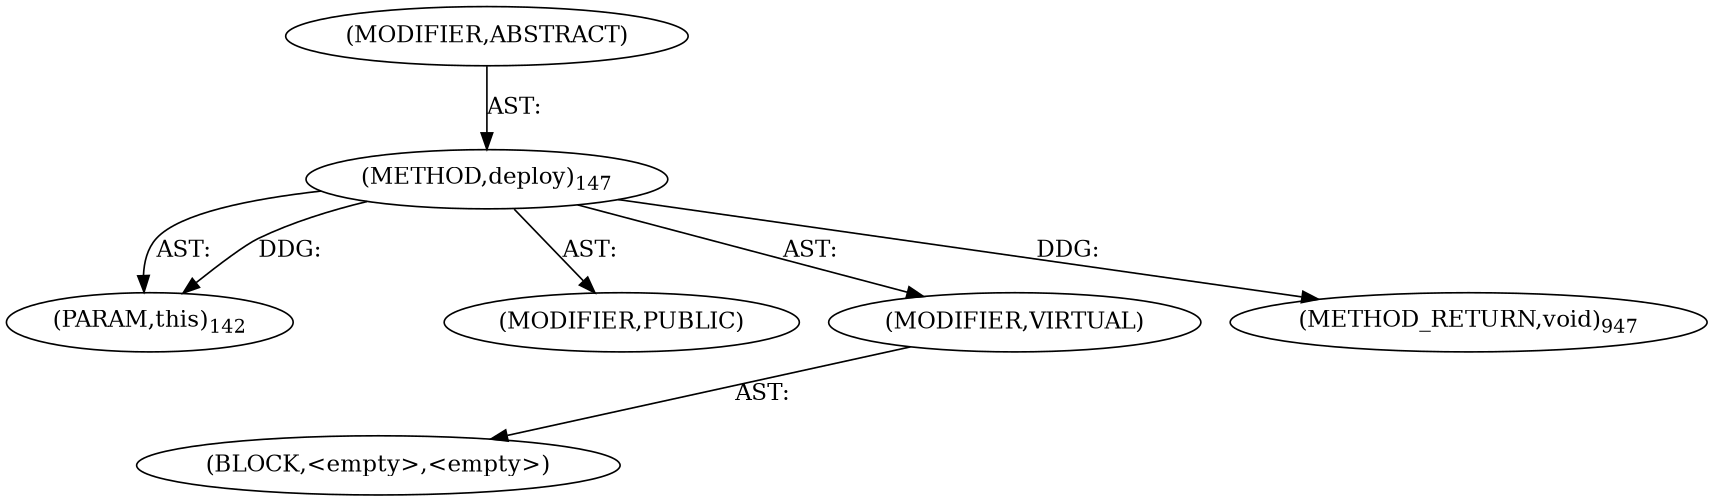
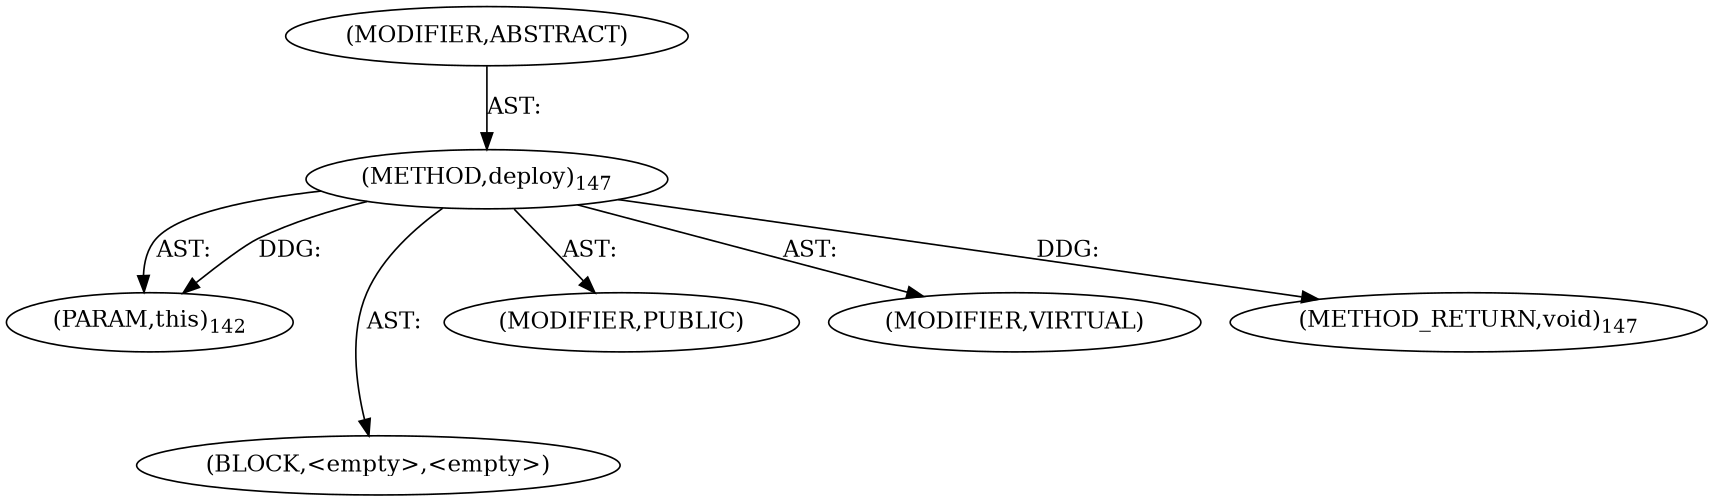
node "(METHOD_RETURN,void)": text "947" -> "147"
edge "(MODIFIER,VIRTUAL)" -> "(BLOCK,<empty>,<empty>)": now "(METHOD,deploy)" -> "(BLOCK,<empty>,<empty>)"
